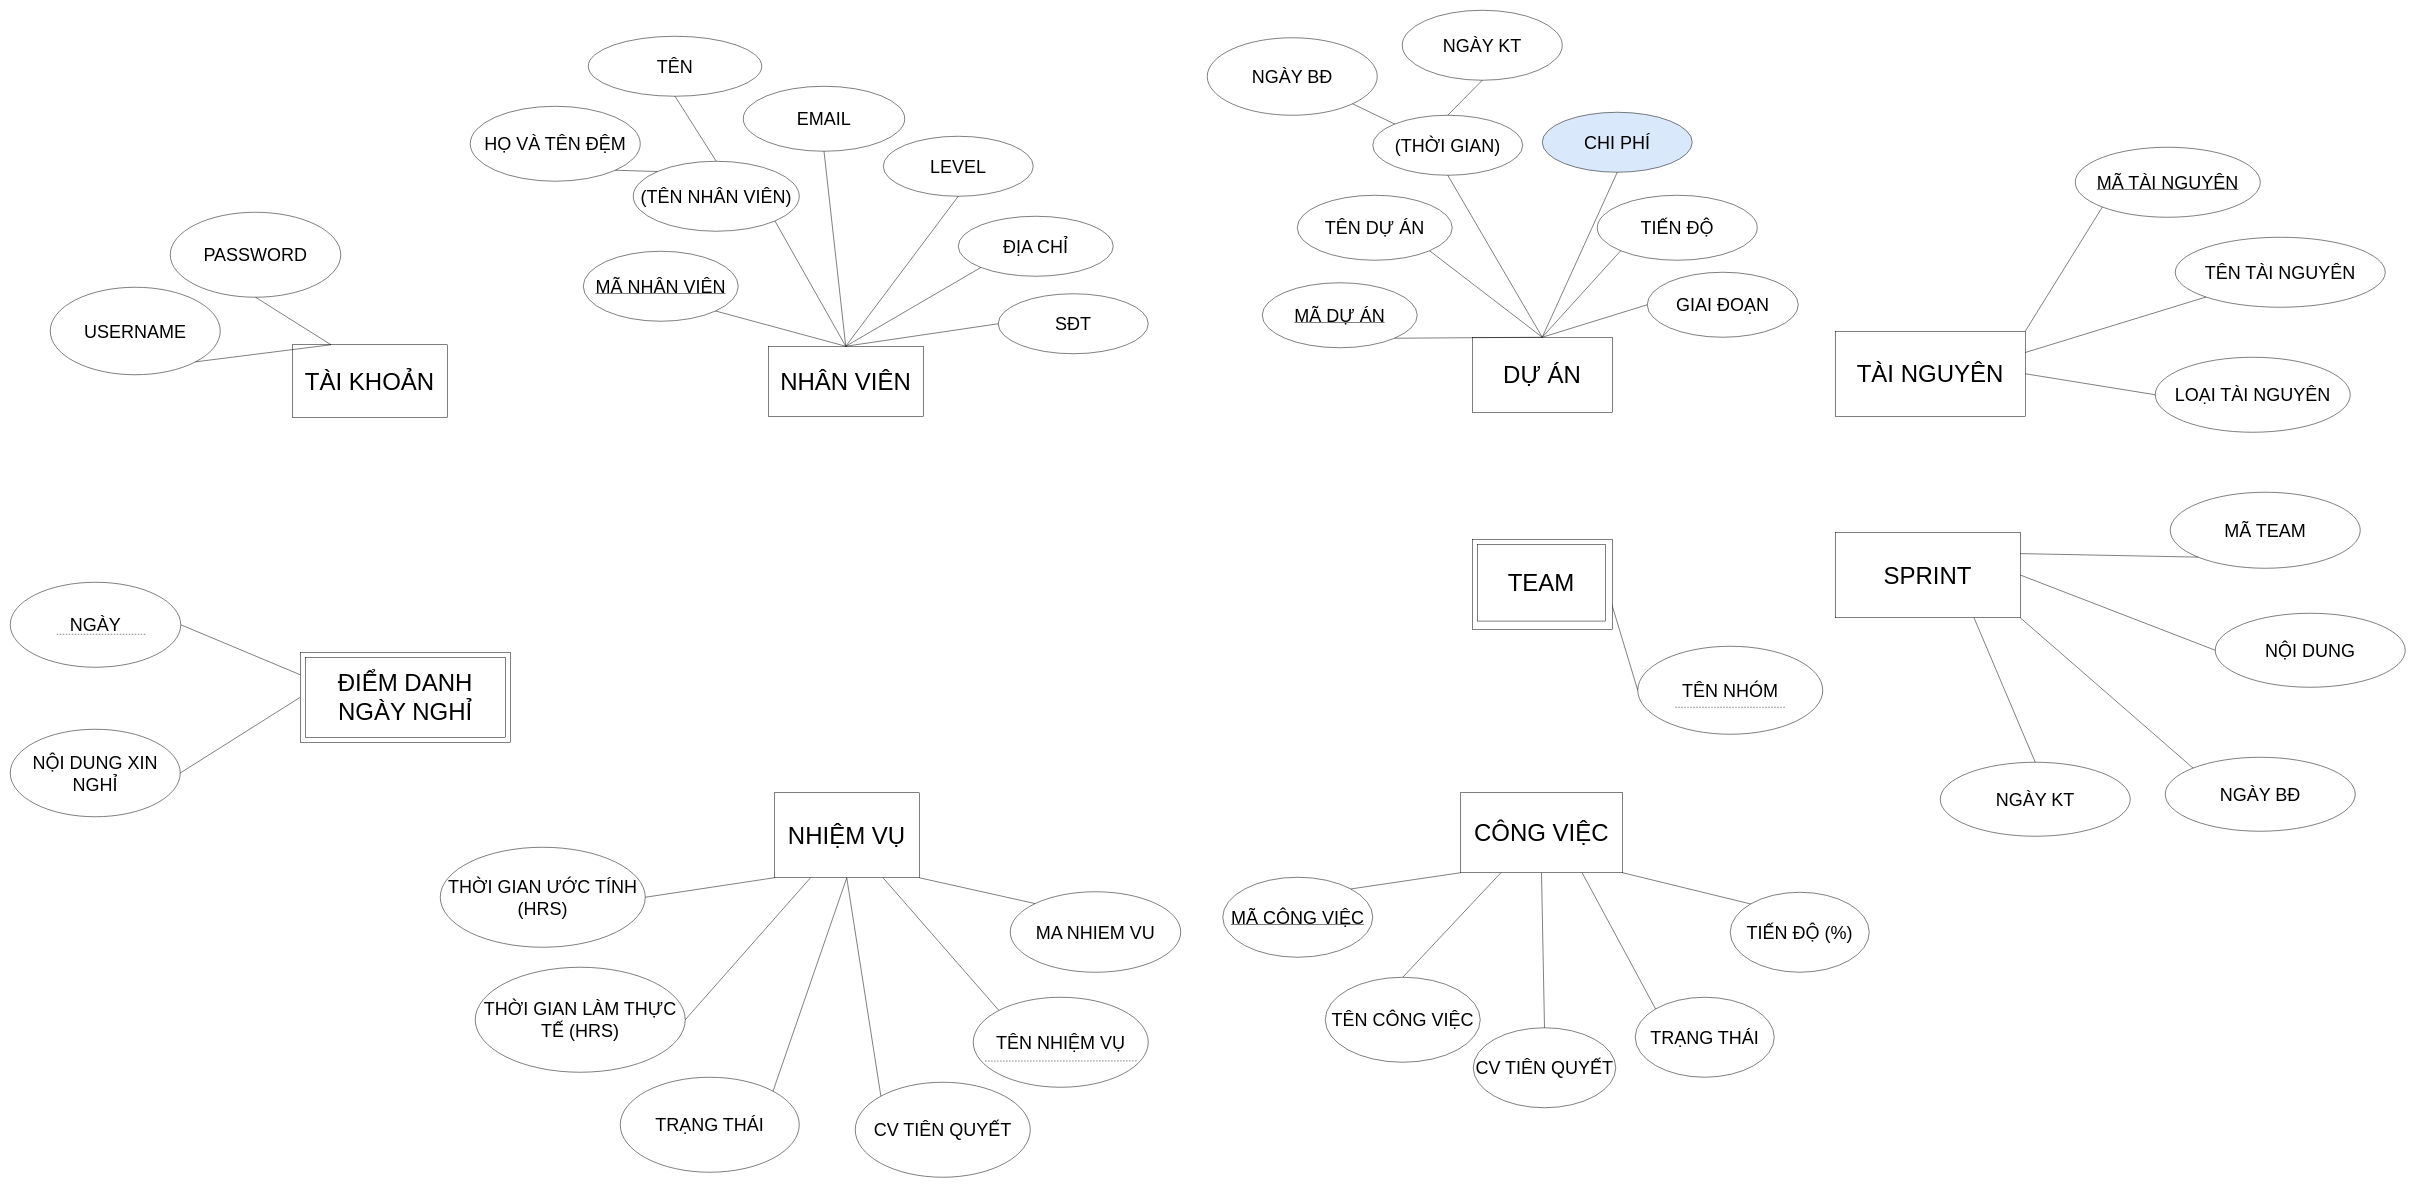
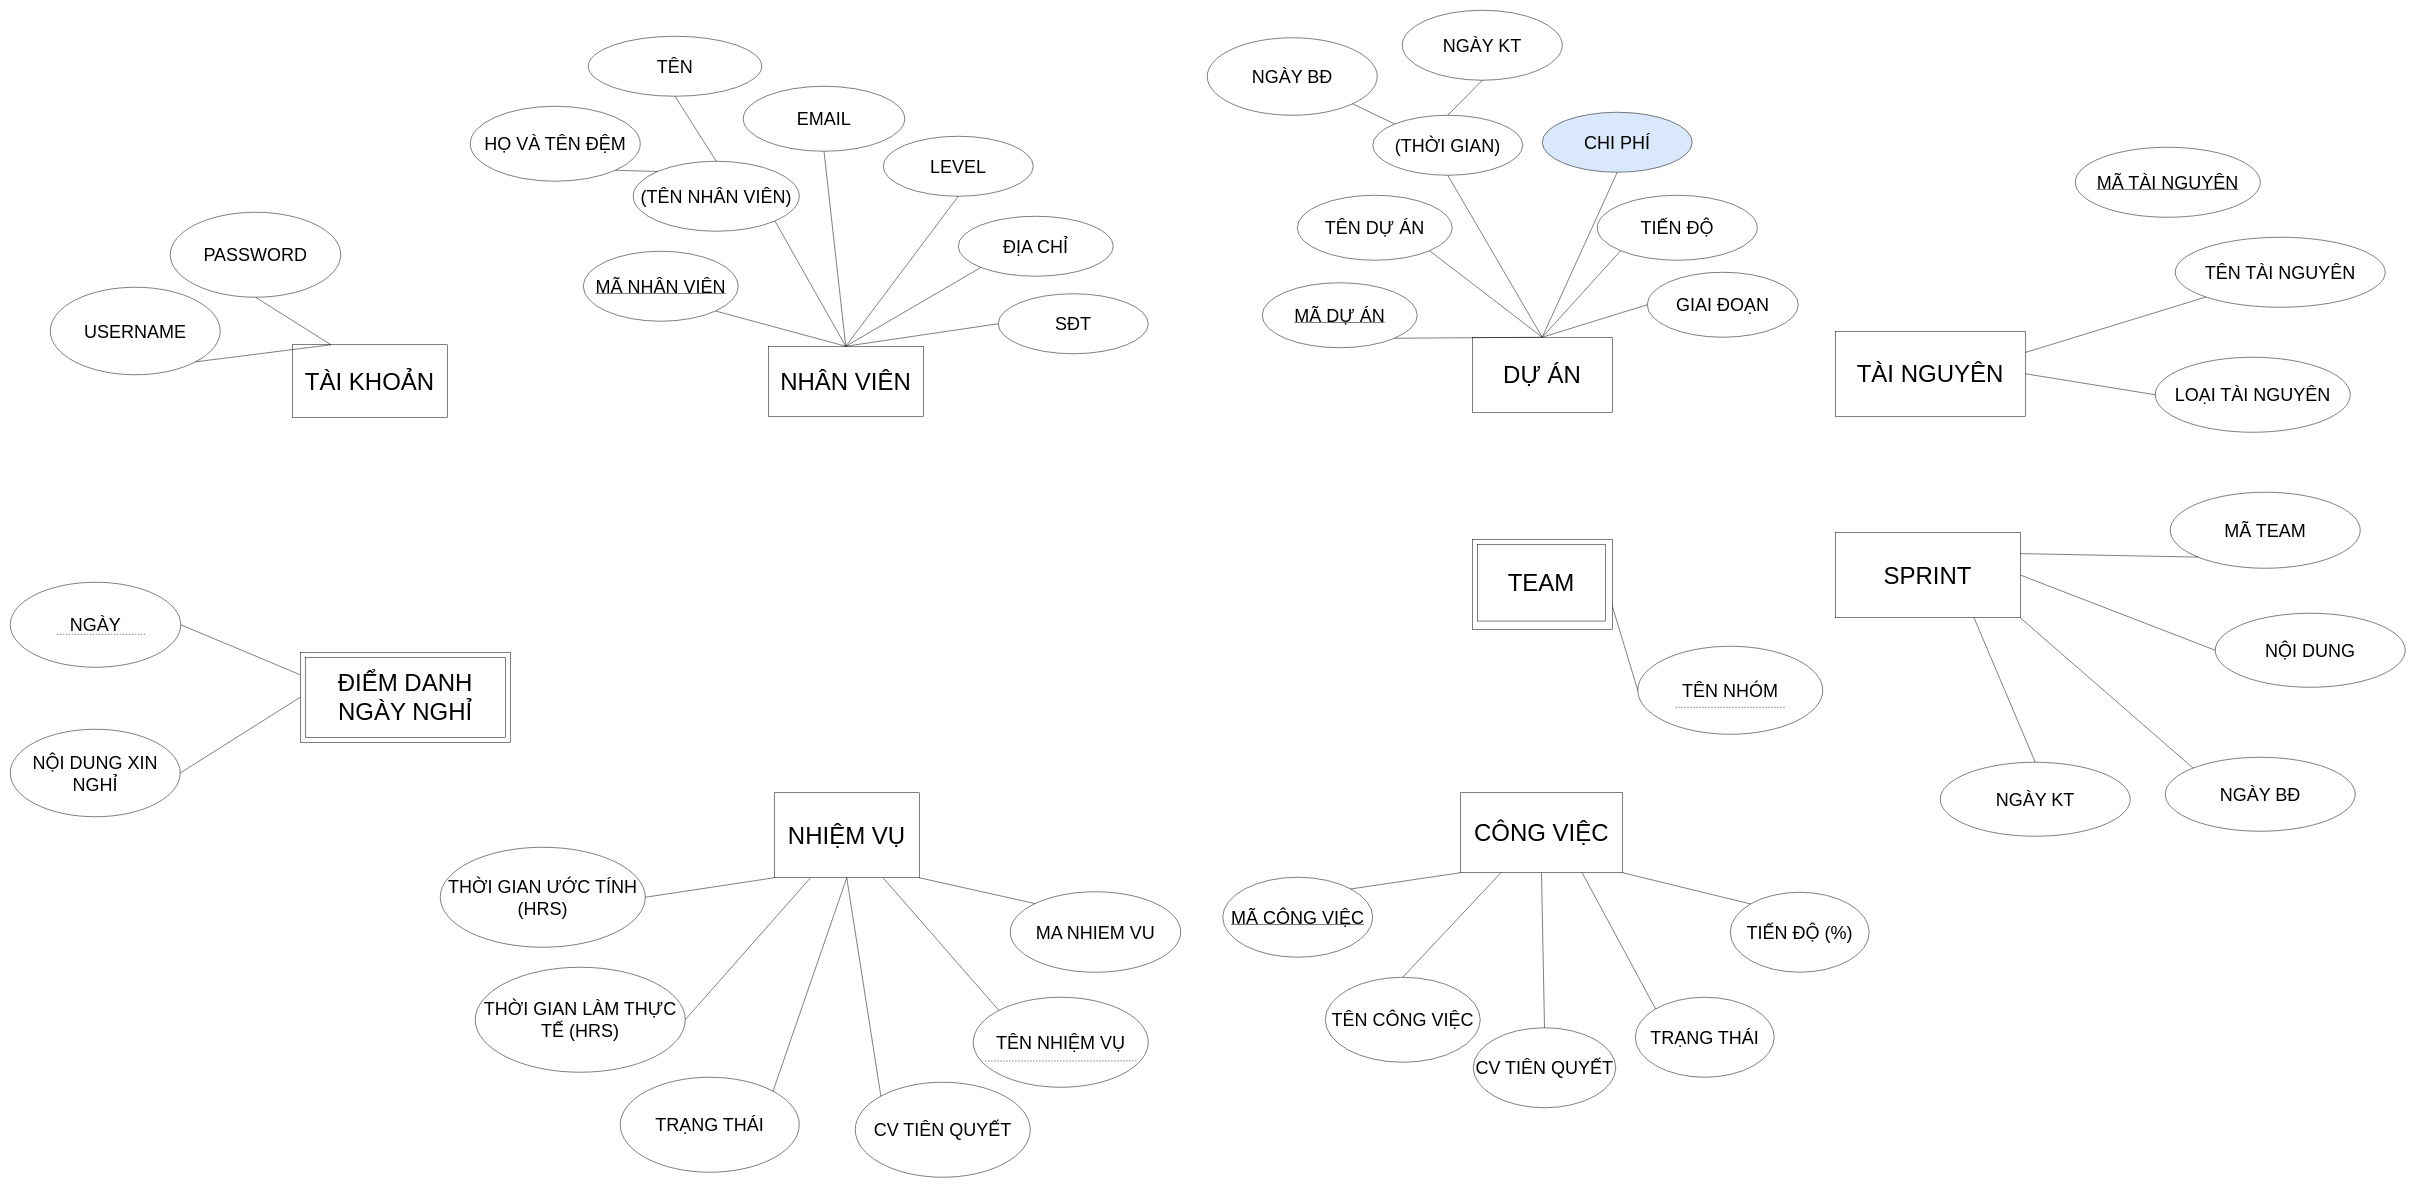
edge "MÃ TÀI NGUYÊN" -- "TÀI NGUYÊN": removed
